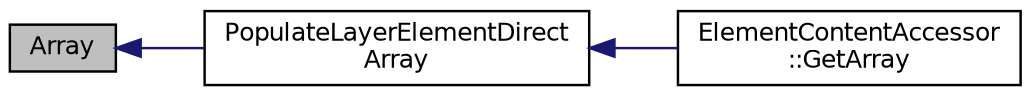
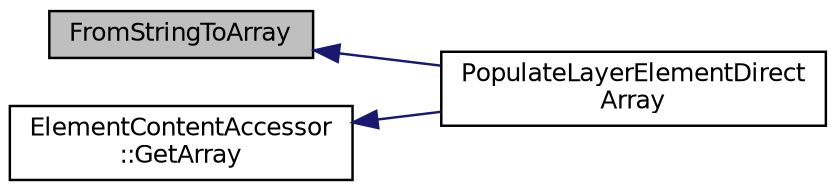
node "Array": label "Array" -> "FromStringToArray"
edge "ElementContentAccessor ::GetArray" -> "PopulateLayerElementDirect Array": reversed
